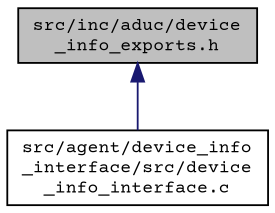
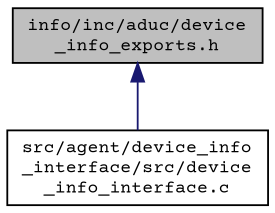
node "src/inc/aduc/device _info_exports.h": label "src/inc/aduc/device _info_exports.h" -> "info/inc/aduc/device _info_exports.h"
